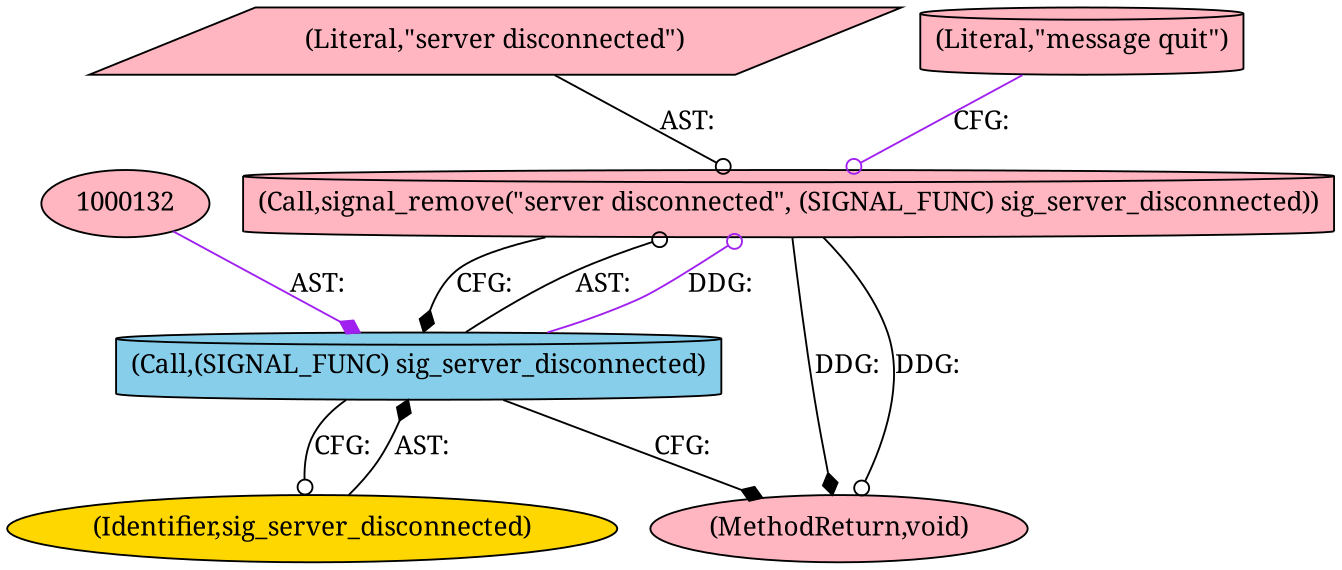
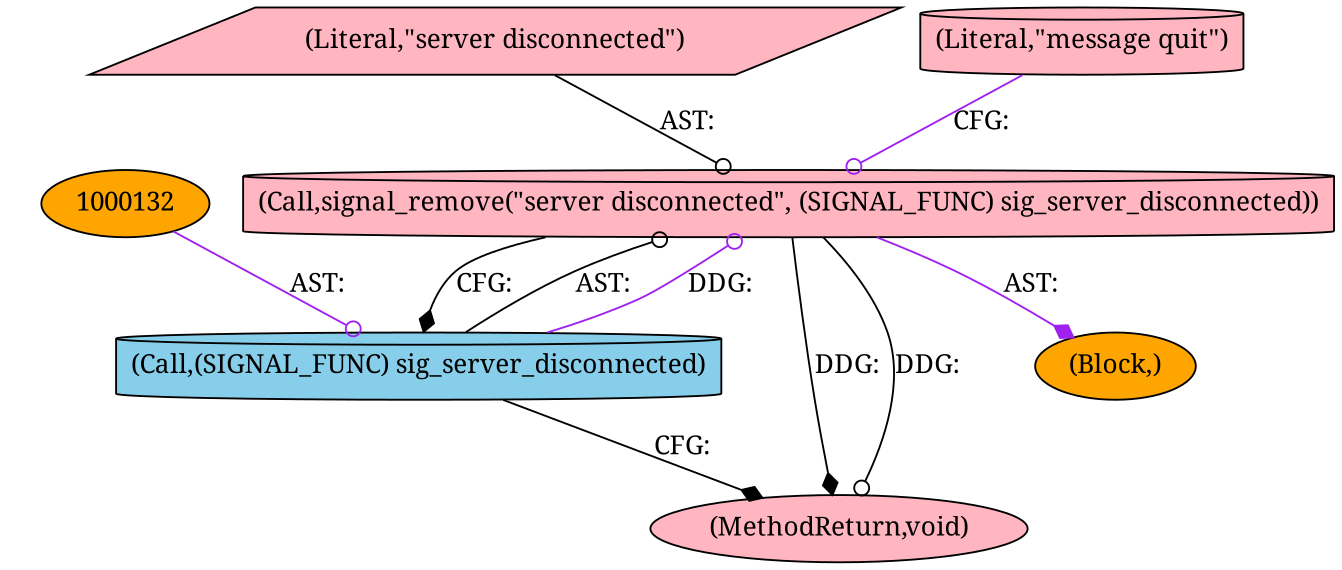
node "1000132": fillcolor lightpink -> orange
edge "1000132" -> "(Call,(SIGNAL_FUNC) sig_server_disconnected)": arrowhead diamond -> odot
node "(Block,)": added
node "(Identifier,sig_server_disconnected)": removed
